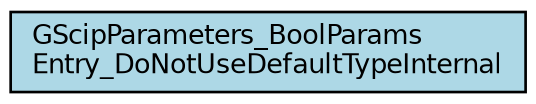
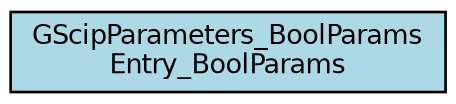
node "GScipParameters_BoolParams Entry_DoNotUseDefaultTypeInternal": label "GScipParameters_BoolParams Entry_DoNotUseDefaultTypeInternal" -> "GScipParameters_BoolParams Entry_BoolParams"
